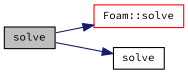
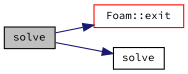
node "Foam::solve": label "Foam::solve" -> "Foam::exit"
